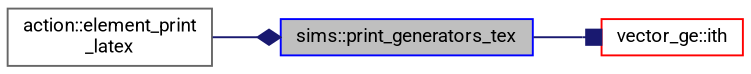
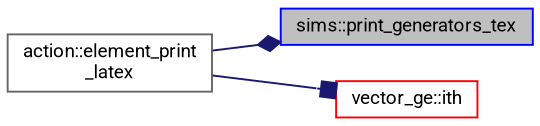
edge "sims::print_generators_tex" -> "vector_ge::ith": now "action::element_print _latex" -> "vector_ge::ith"
